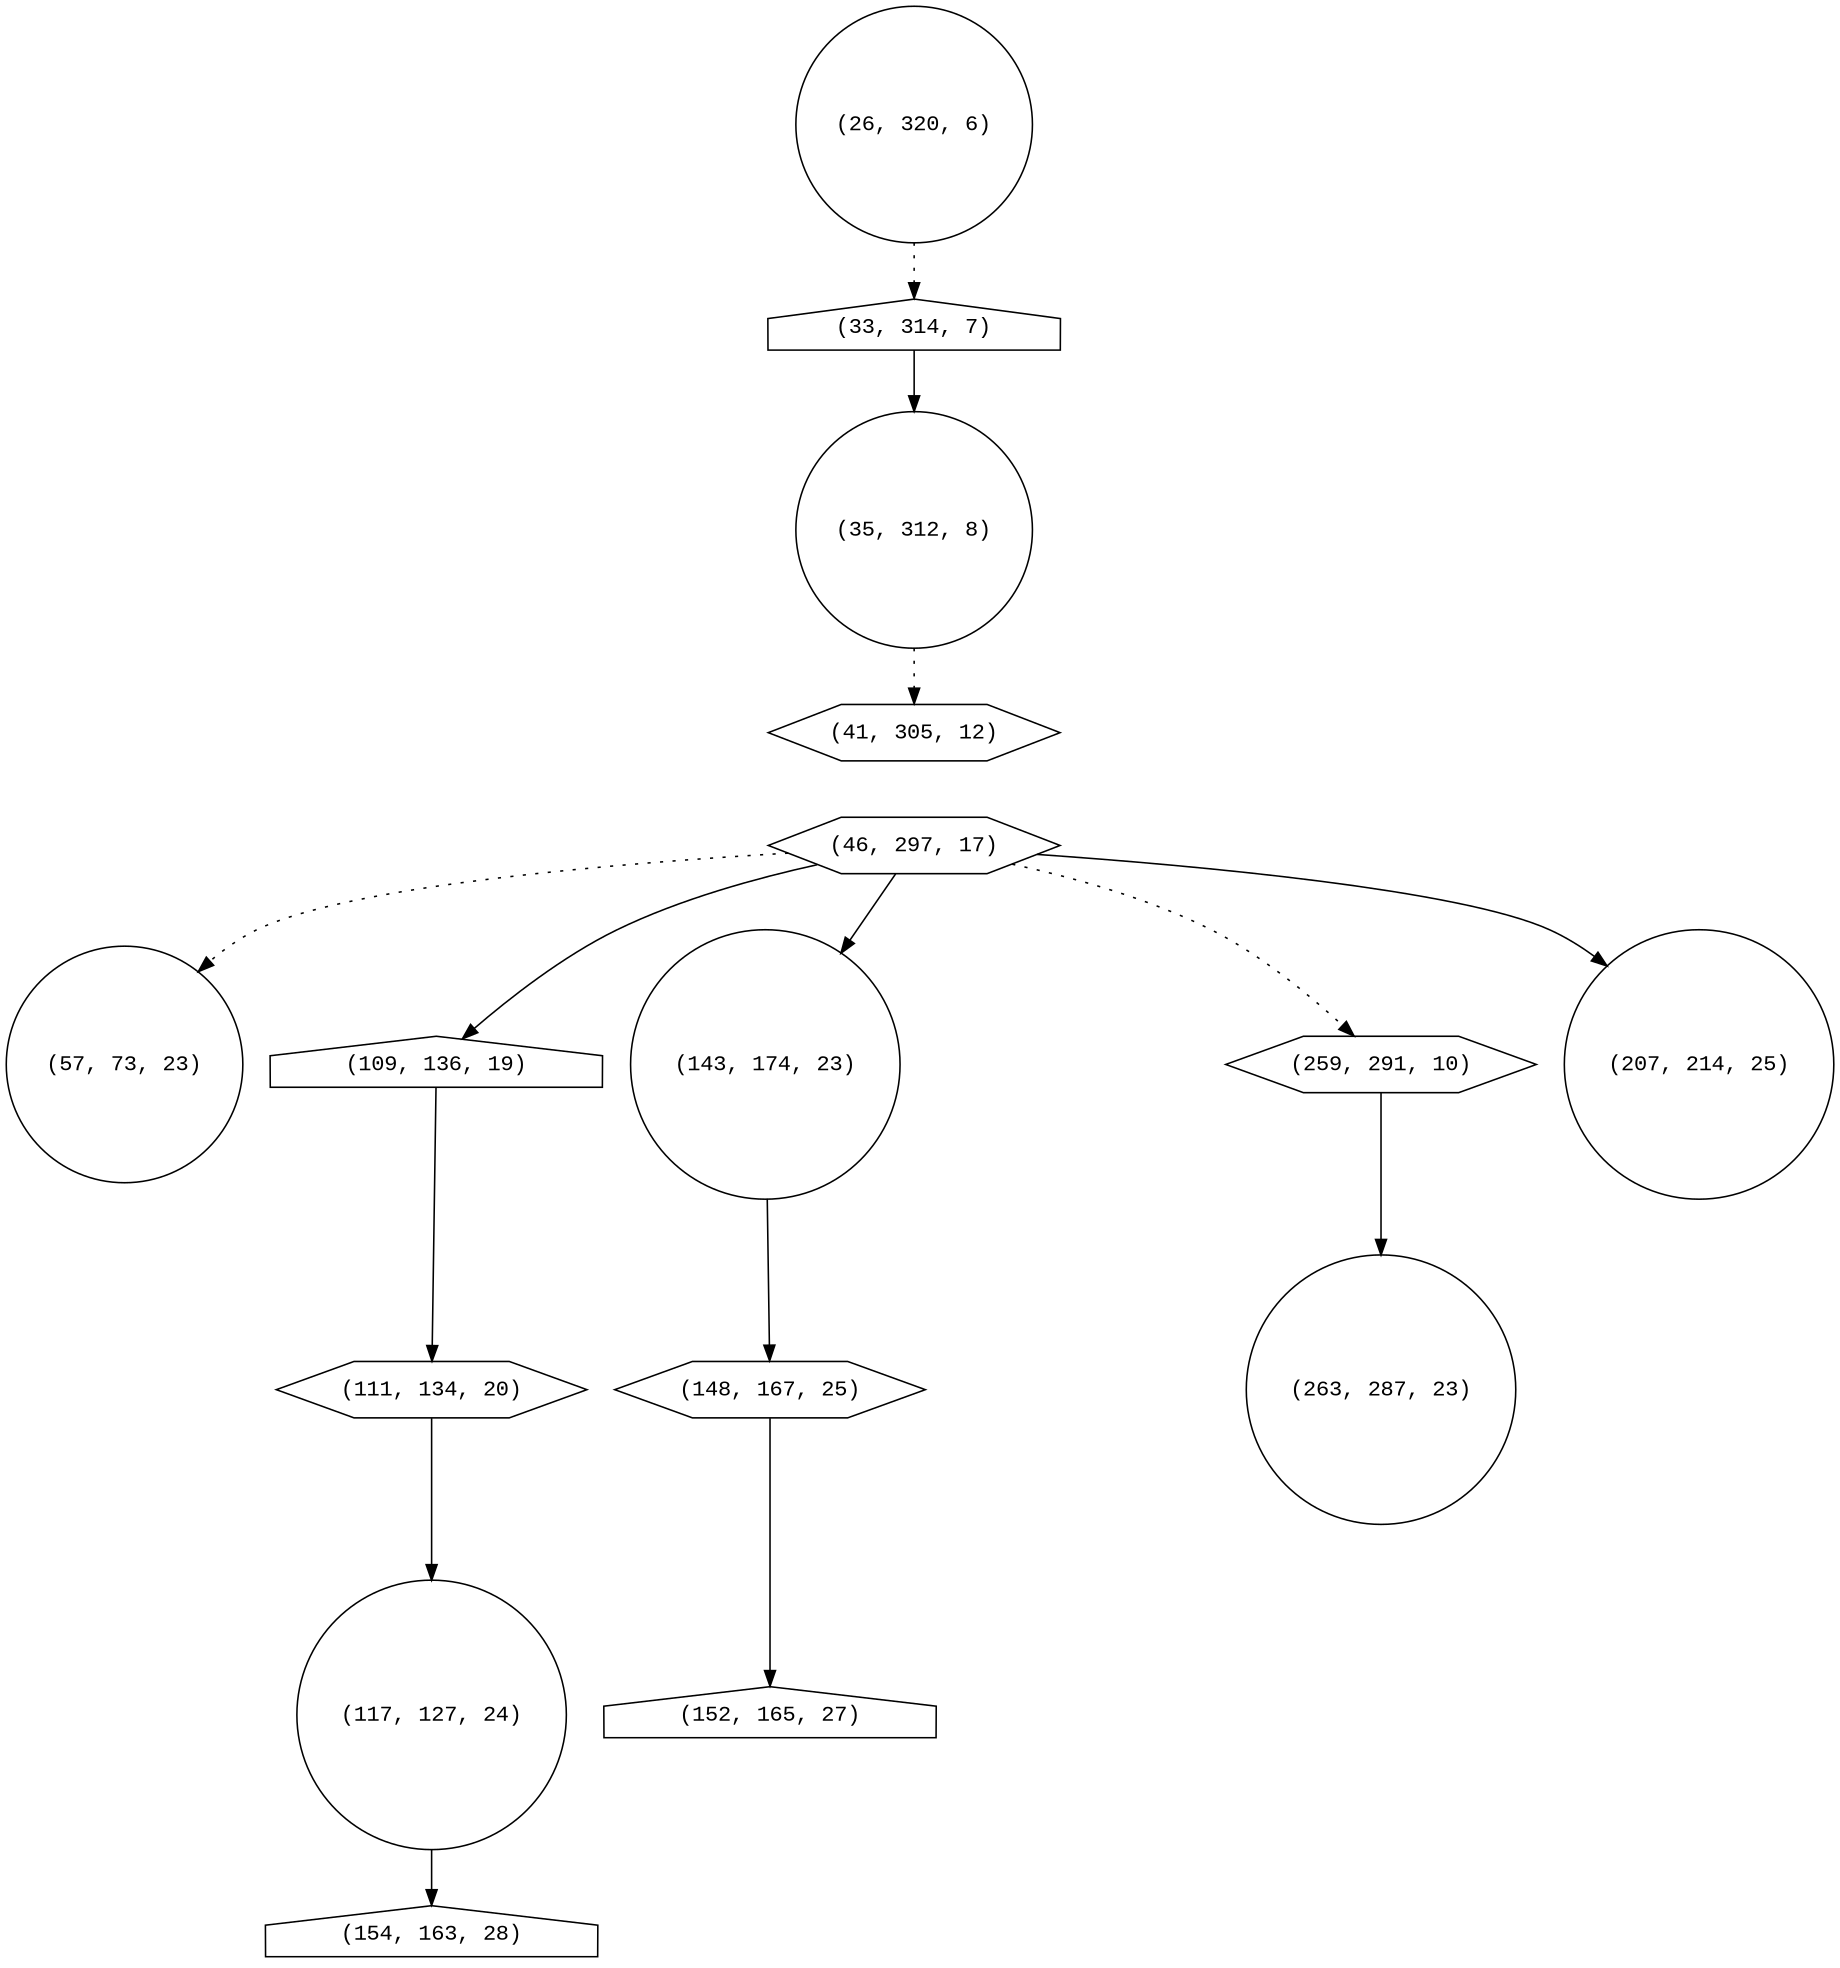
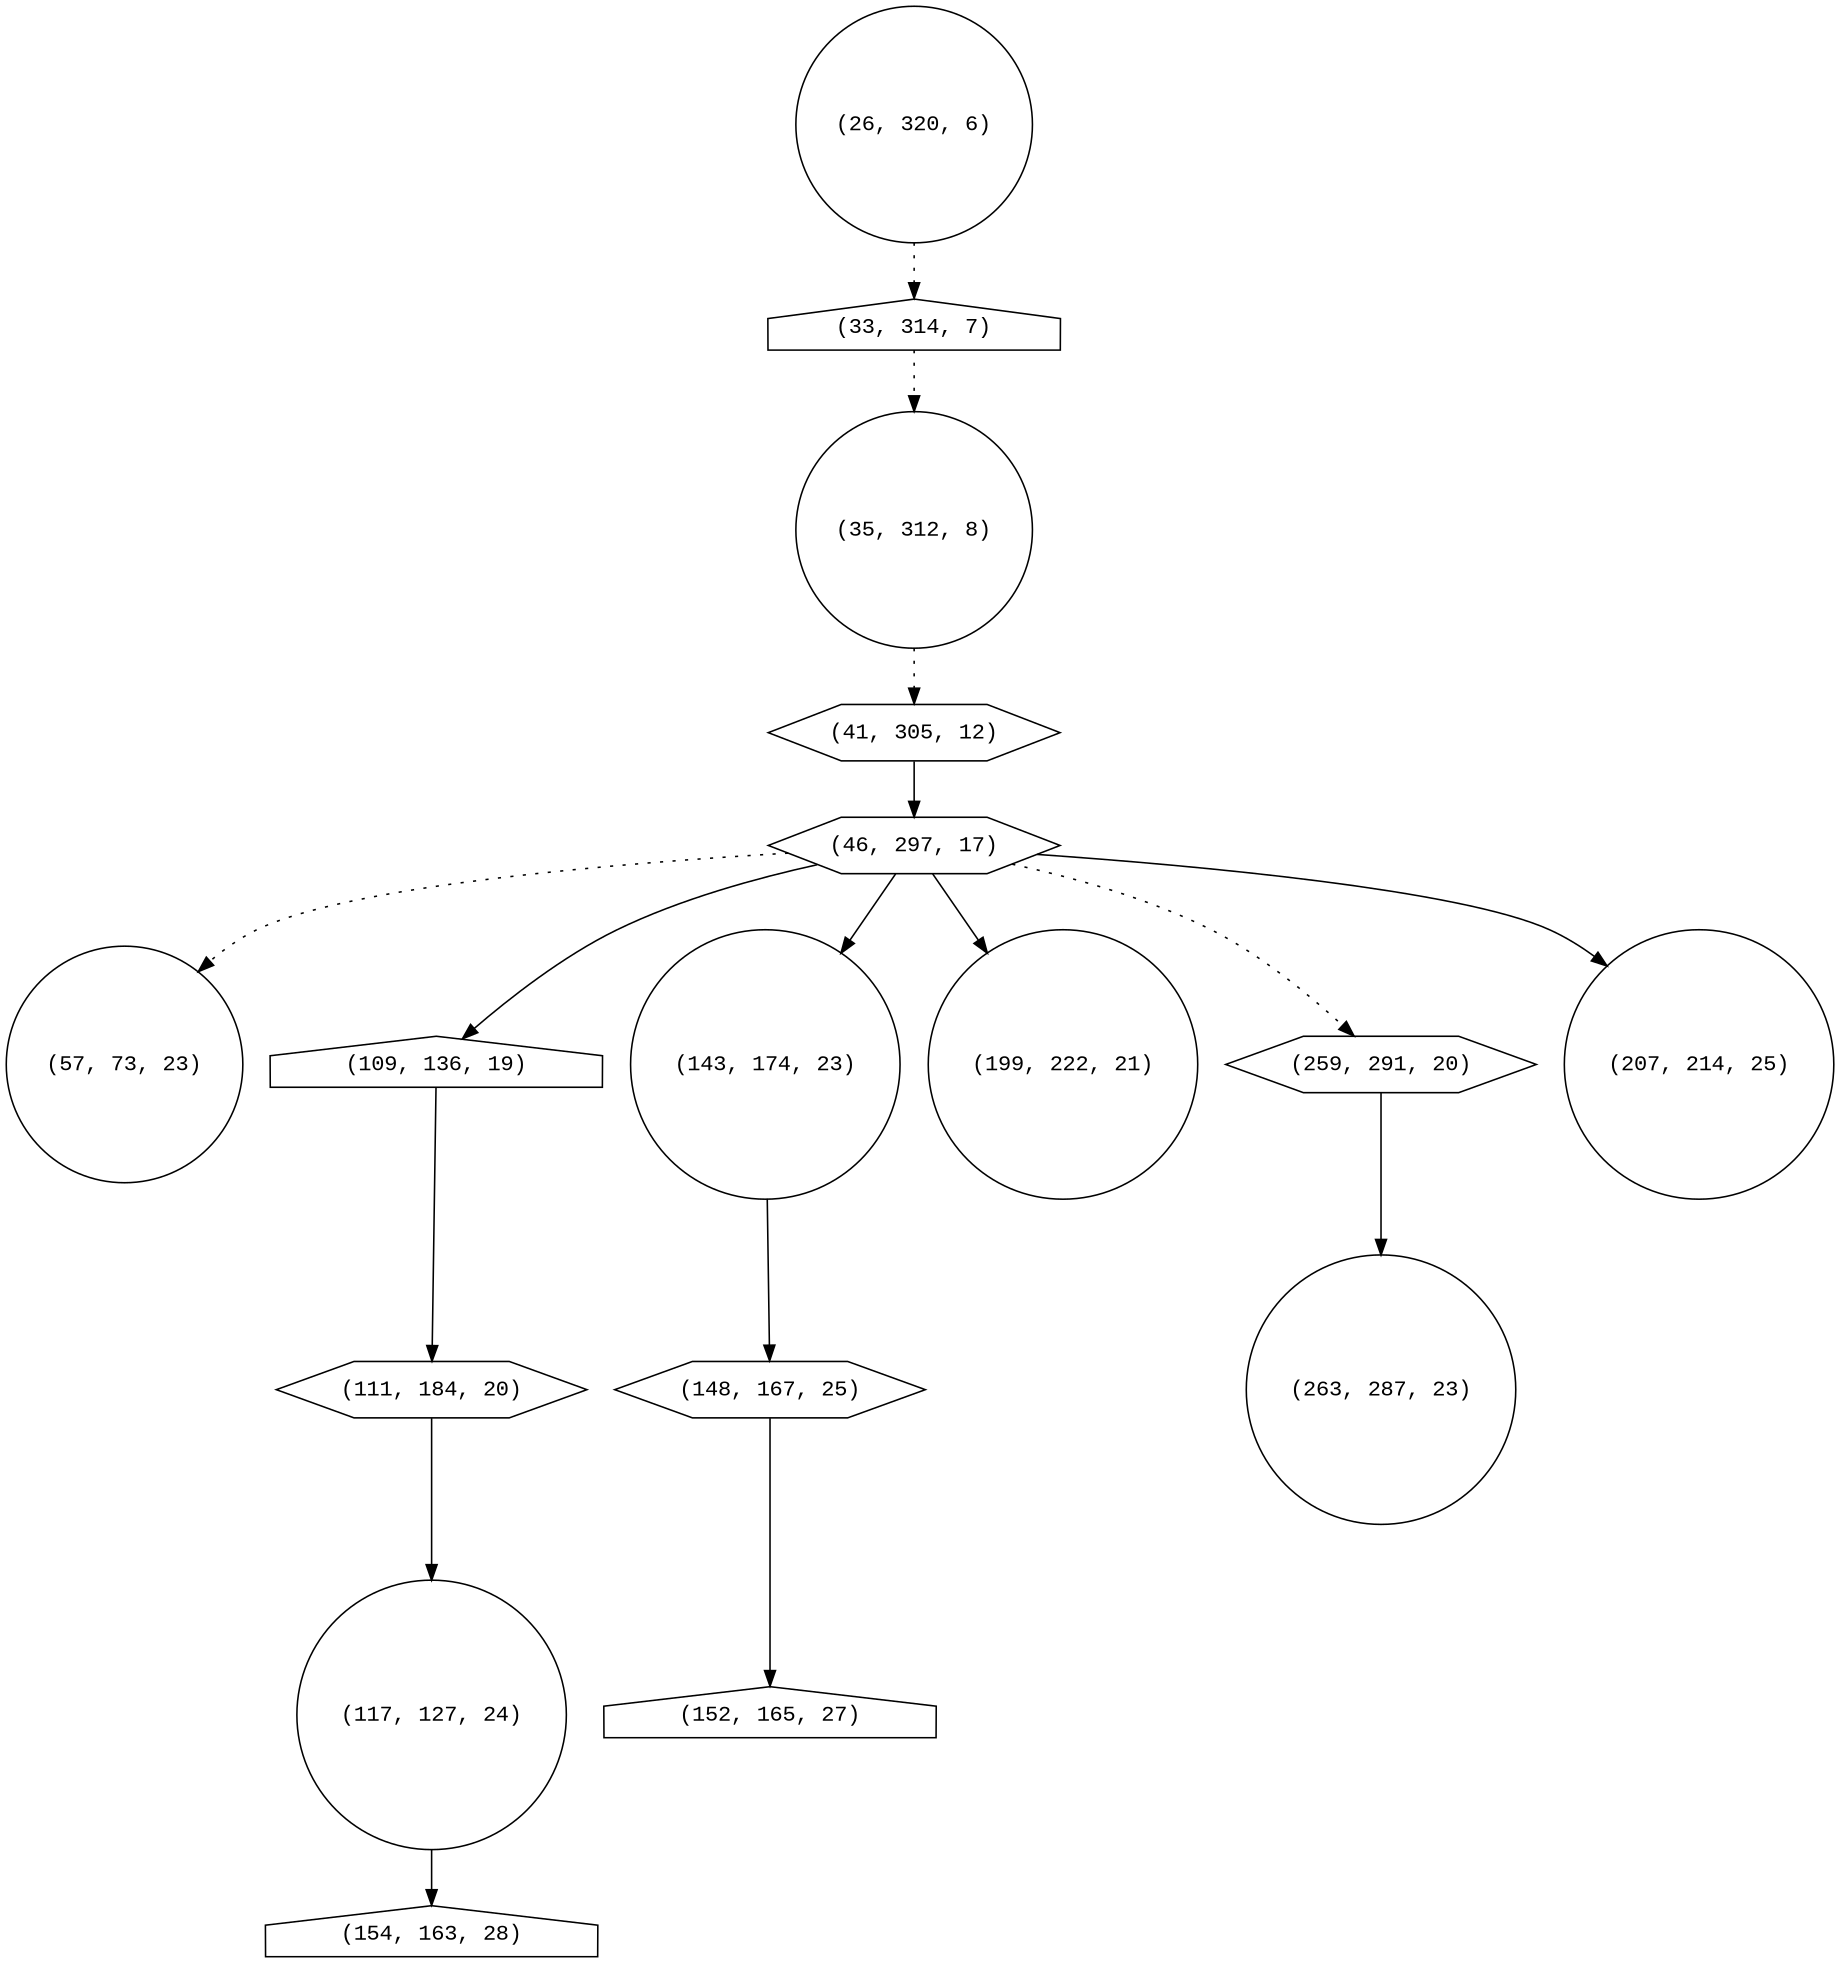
edge "(33, 314, 7)" -> "(35, 312, 8)": style solid -> dotted
edge "(41, 305, 12)" -> "(46, 297, 17)": added
node "(199, 222, 21)": added
node "(259, 291, 10)": label "(259, 291, 10)" -> "(259, 291, 20)"
node "(111, 134, 20)": label "(111, 134, 20)" -> "(111, 184, 20)"
